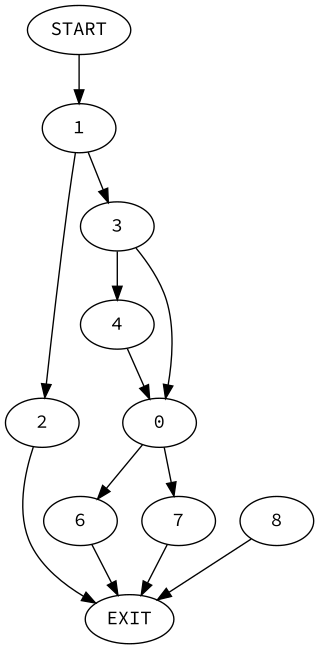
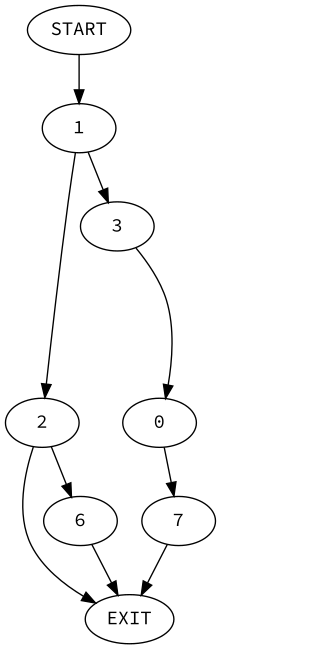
node "4": removed
edge "0" -> "6": now "2" -> "6"
node "8": removed
